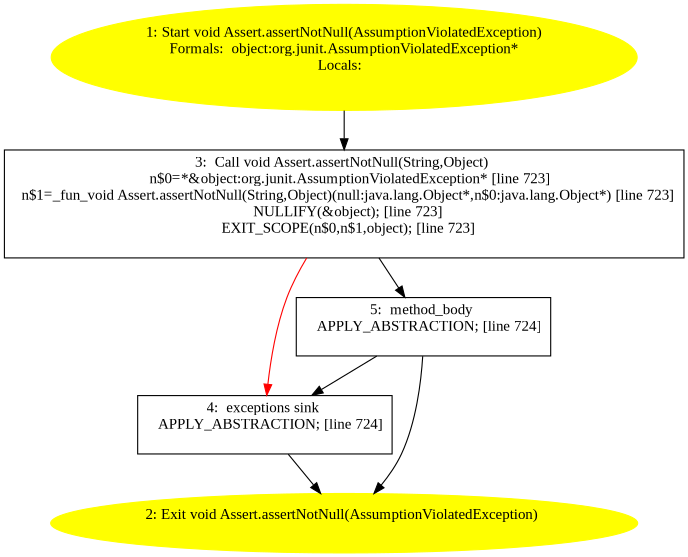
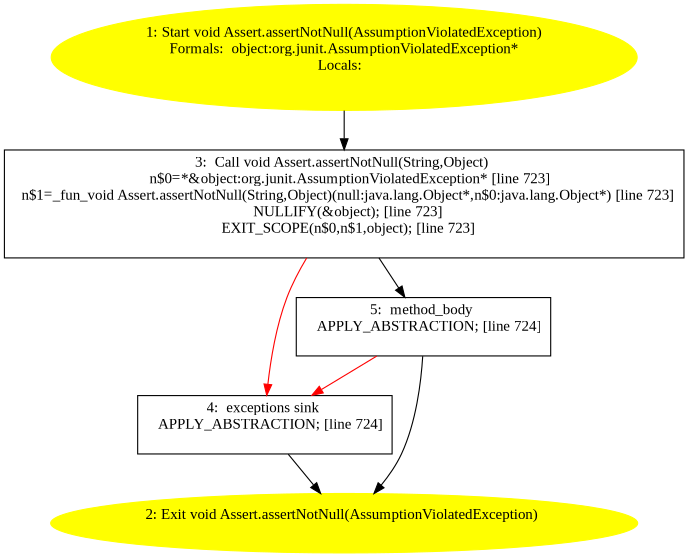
edge "5:  method_body APPLY_ABSTRACTION; [line 724]" -> "4:  exceptions sink APPLY_ABSTRACTION; [line 724]": color black -> red
